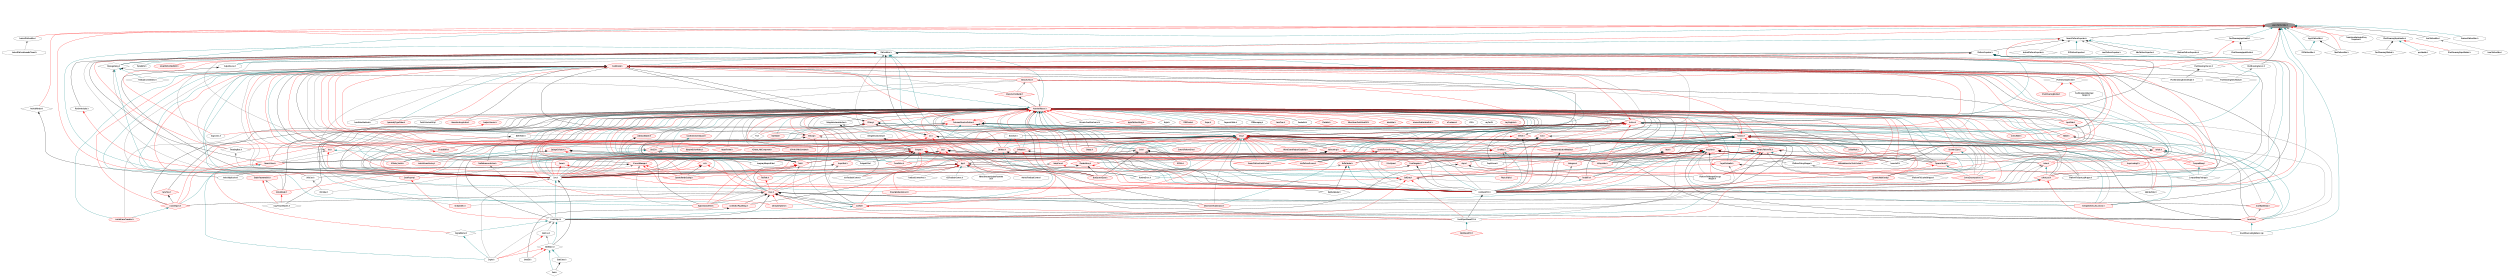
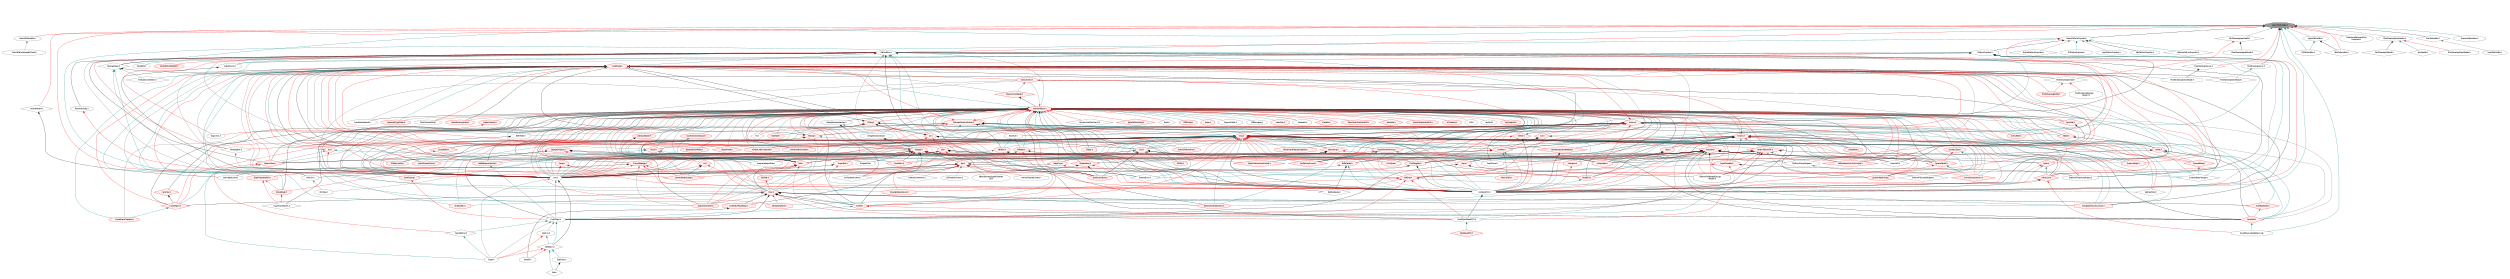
edge "CoreNet.h" -> "Delegate.h": color red -> black
